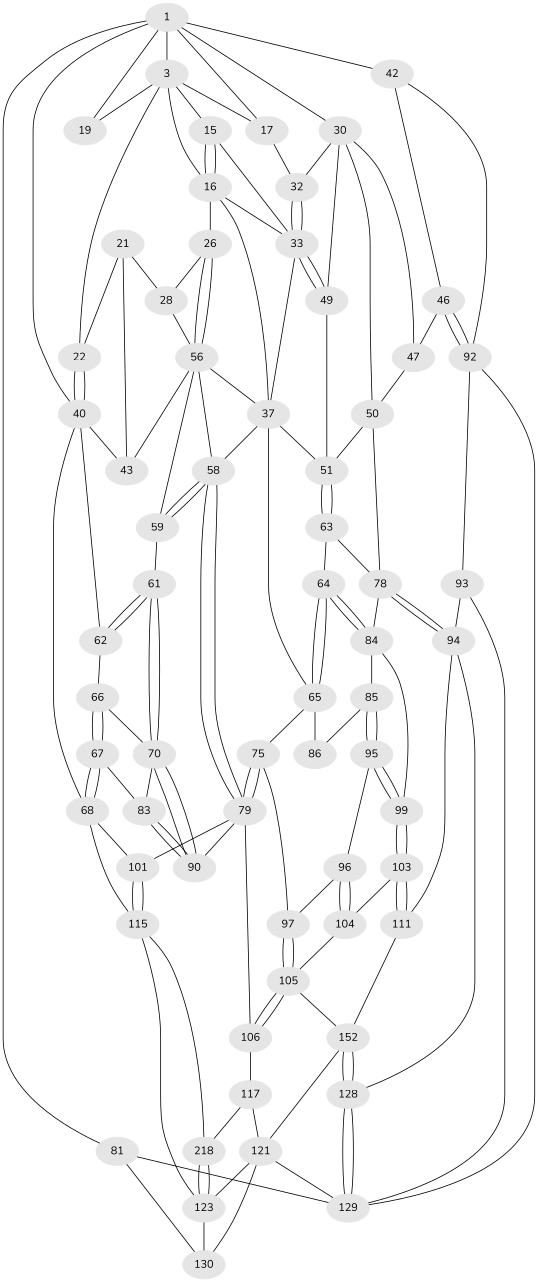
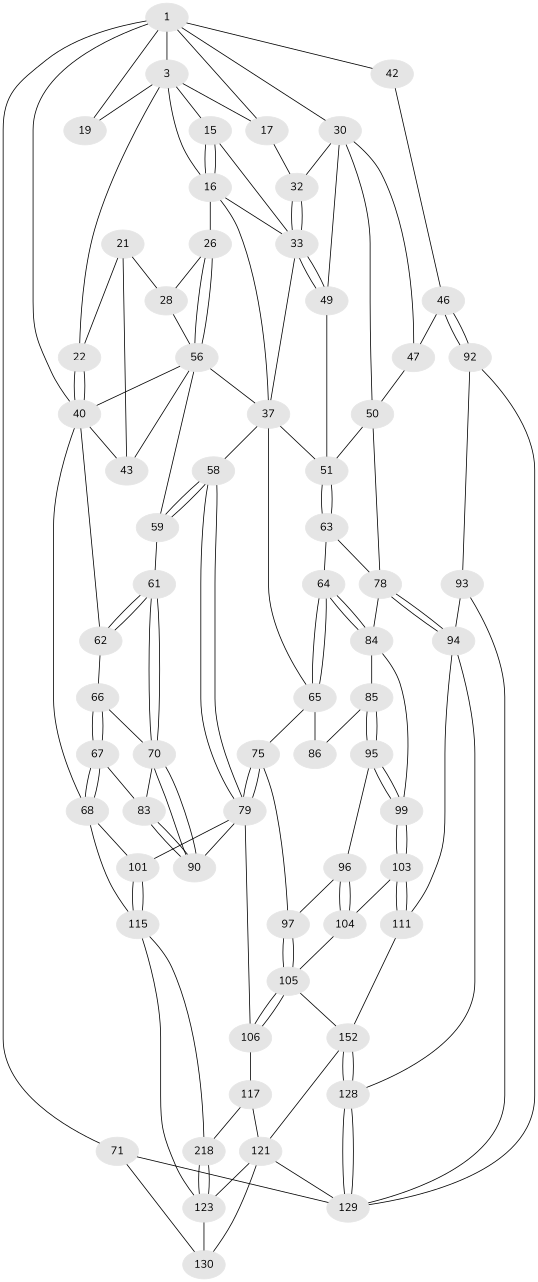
edge "42" -- "92": removed
edge "56" -- "58": now "56" -- "40"
node "81": label "81" -> "71"
